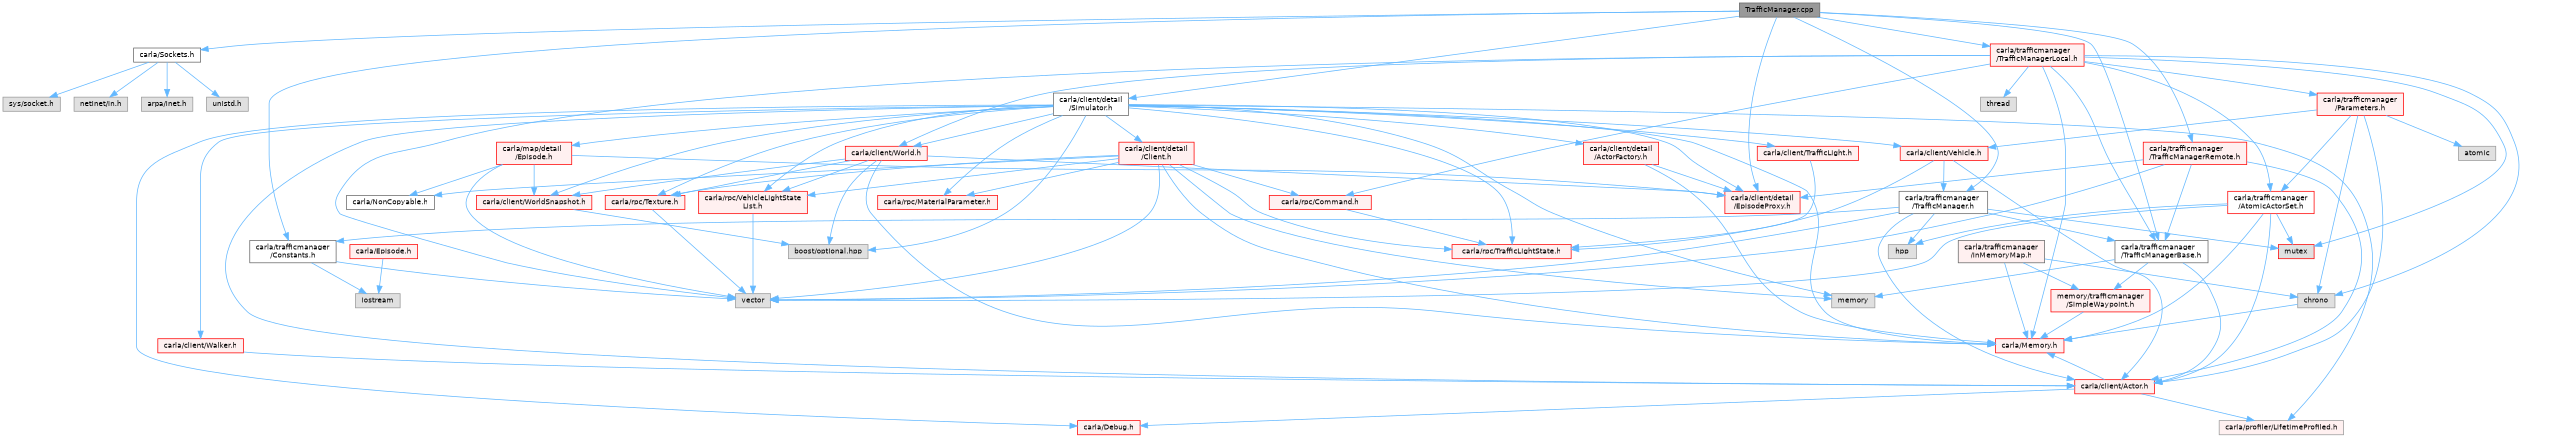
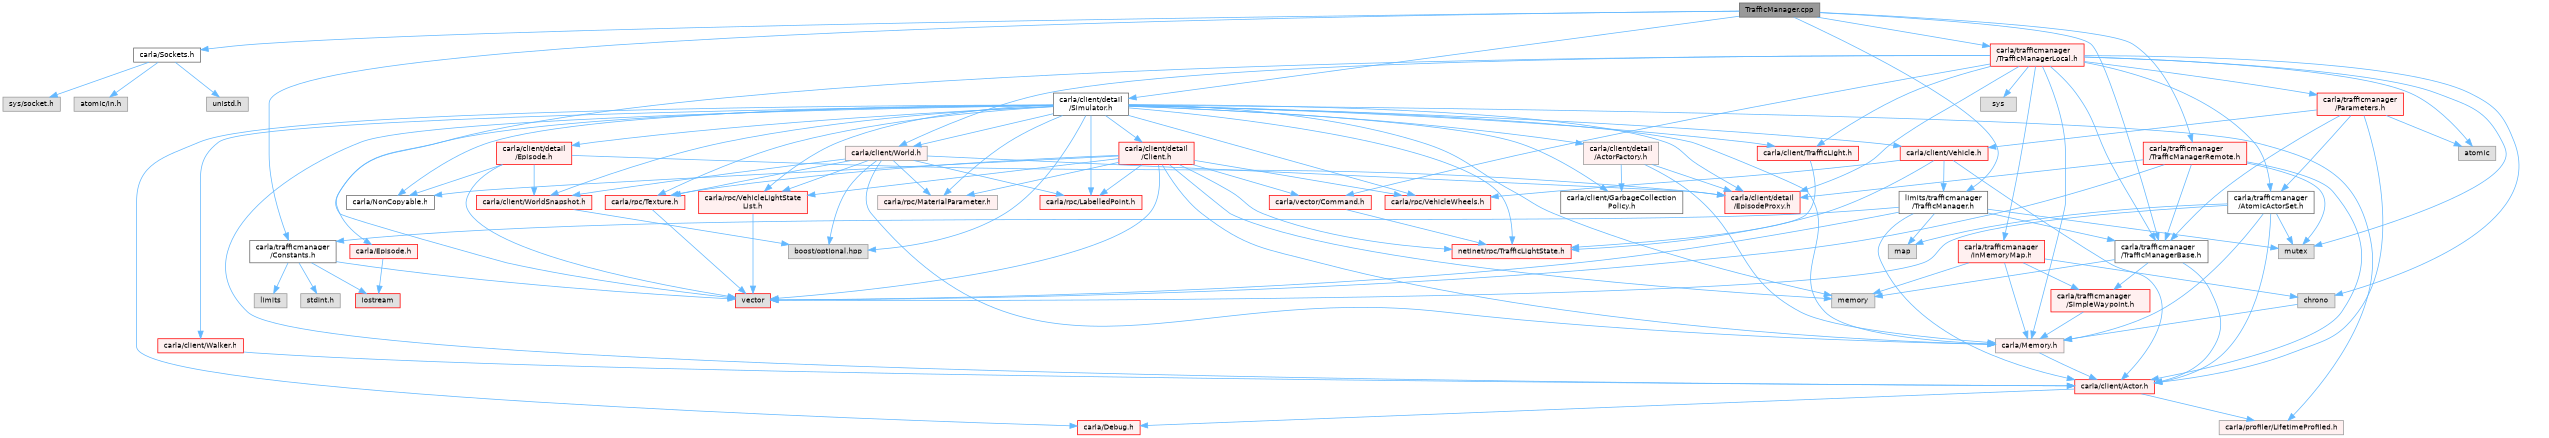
edge "carla/trafficmanager /TrafficManagerLocal.h" -> "atomic": added
edge "carla/trafficmanager /TrafficManagerLocal.h" -> "carla/client/TrafficLight.h": added
edge "TrafficManager.cpp" -> "carla/client/detail /EpisodeProxy.h": now "carla/trafficmanager /TrafficManagerLocal.h" -> "carla/client/detail /EpisodeProxy.h"
node "netinet/in.h": label "netinet/in.h" -> "atomic/in.h"
node "arpa/inet.h": removed
node "thread": label "thread" -> "sys"
edge "carla/client/detail /Simulator.h" -> "carla/NonCopyable.h": added
edge "carla/client/detail /Simulator.h" -> "carla/Episode.h": added
edge "carla/trafficmanager /TrafficManagerLocal.h" -> "carla/trafficmanager /InMemoryMap.h": added
node "carla/map/detail /Episode.h": label "carla/map/detail /Episode.h" -> "carla/client/detail /Episode.h"
node "carla/client/World.h": color red -> grey60
node "carla/client/detail /ActorFactory.h": color red -> grey60
edge "carla/client/World.h" -> "carla/rpc/MaterialParameter.h": added
edge "carla/trafficmanager /TrafficManagerRemote.h" -> "mutex": added
edge "carla/trafficmanager /Parameters.h" -> "chrono": now "carla/trafficmanager /Parameters.h" -> "carla/trafficmanager /TrafficManagerBase.h"
node "carla/rpc/MaterialParameter.h": color red -> grey60
node "carla/rpc/LabelledPoint.h": added
node "carla/rpc/Command.h": label "carla/rpc/Command.h" -> "carla/vector/Command.h"
node "carla/rpc/VehicleWheels.h": added
node "carla/client/GarbageCollection Policy.h": added
node "carla/trafficmanager /TrafficManager.h": label "carla/trafficmanager /TrafficManager.h" -> "limits/trafficmanager /TrafficManager.h"
node "carla/trafficmanager /AtomicActorSet.h": color red -> grey40
node "carla/rpc/TrafficLightState.h": label "carla/rpc/TrafficLightState.h" -> "netinet/rpc/TrafficLightState.h"
node "hpp": label "hpp" -> "map"
node "carla/trafficmanager /InMemoryMap.h": color grey40 -> red
node "mutex": color red -> grey60
edge "carla/trafficmanager /InMemoryMap.h" -> "memory": added
node "limits": added
node "stdint.h": added
node "iostream": color grey60 -> red
node "vector": color grey60 -> red
node "memory/trafficmanager /SimpleWaypoint.h": label "memory/trafficmanager /SimpleWaypoint.h" -> "carla/trafficmanager /SimpleWaypoint.h"
node "carla/Memory.h": color red -> grey60
edge "carla/client/Actor.h" -> "carla/Memory.h": reversed
